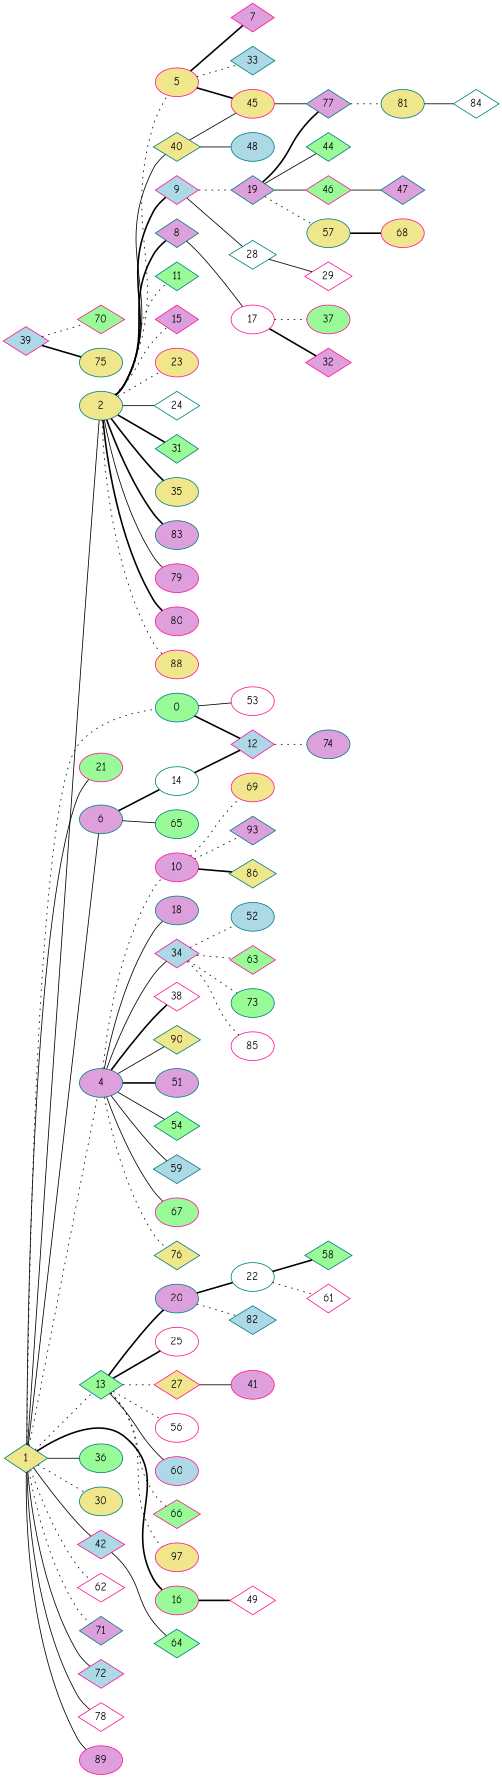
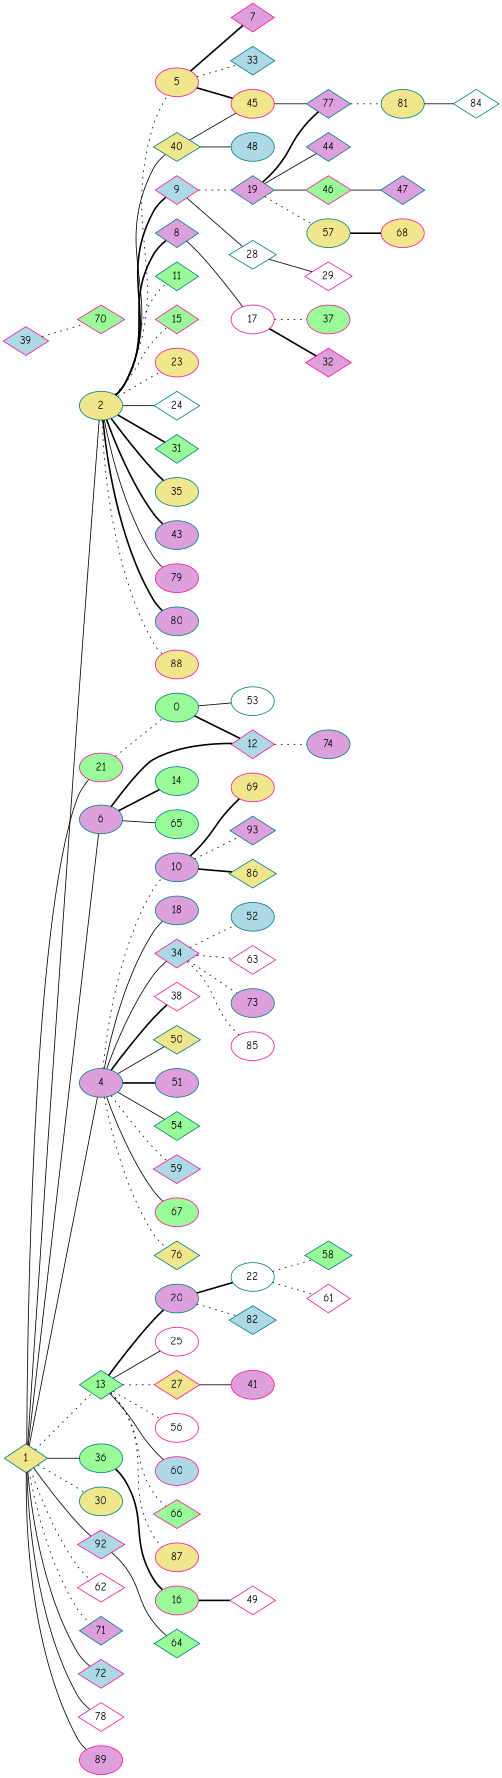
node "44": fillcolor palegreen -> plum
node "15": fillcolor plum -> palegreen
node "75": removed
node "83": label "83" -> "43"
node "80": color deeppink -> teal
node "53": color deeppink -> teal
edge "12" -- "14": now "12" -- "6"
node "14": fillcolor white -> palegreen
edge "69" -- "10": style dotted -> bold
node "10": color deeppink -> teal
edge "0" -- "1": now "0" -- "21"
node "63": fillcolor palegreen -> white
node "73": fillcolor palegreen -> plum
node "90": label "90" -> "50"
edge "4" -- "59": style solid -> dotted
node "59": color teal -> deeppink
edge "58" -- "22": style bold -> dotted
edge "4" -- "1": style dotted -> solid
edge "25" -- "13": style bold -> solid
edge "1" -- "16": now "36" -- "16"
node "42": label "42" -> "92"
node "97": label "97" -> "87"
